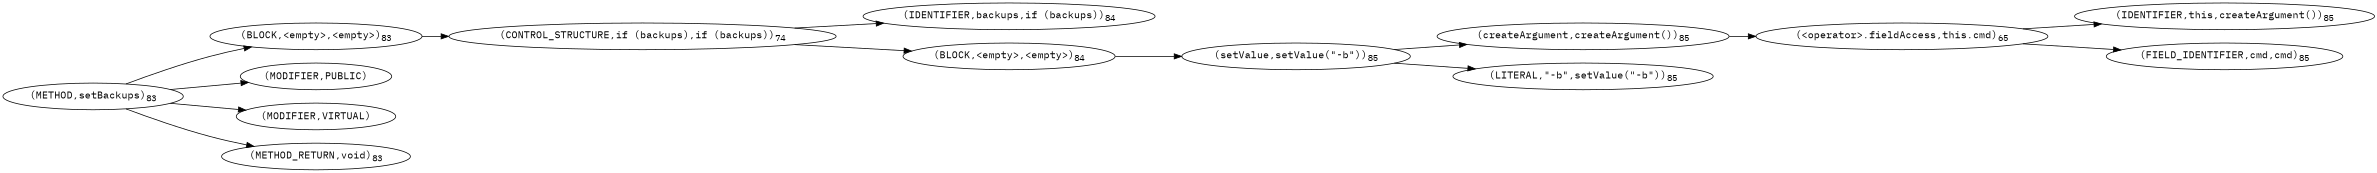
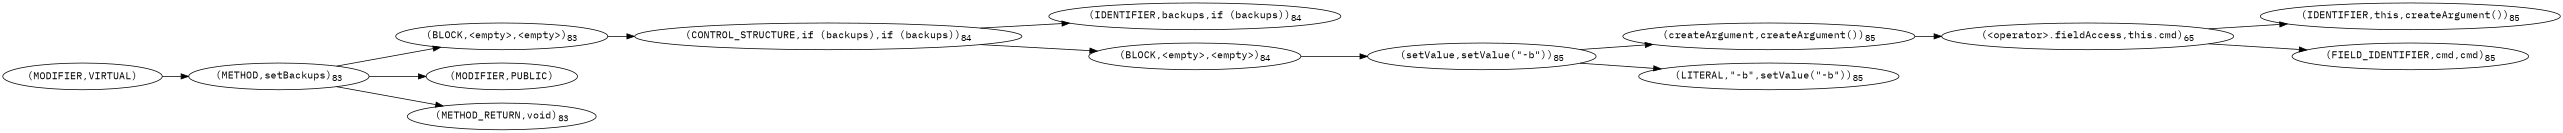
node "(CONTROL_STRUCTURE,if (backups),if (backups))": text "74" -> "84"
edge "(METHOD,setBackups)" -> "(MODIFIER,VIRTUAL)": reversed
